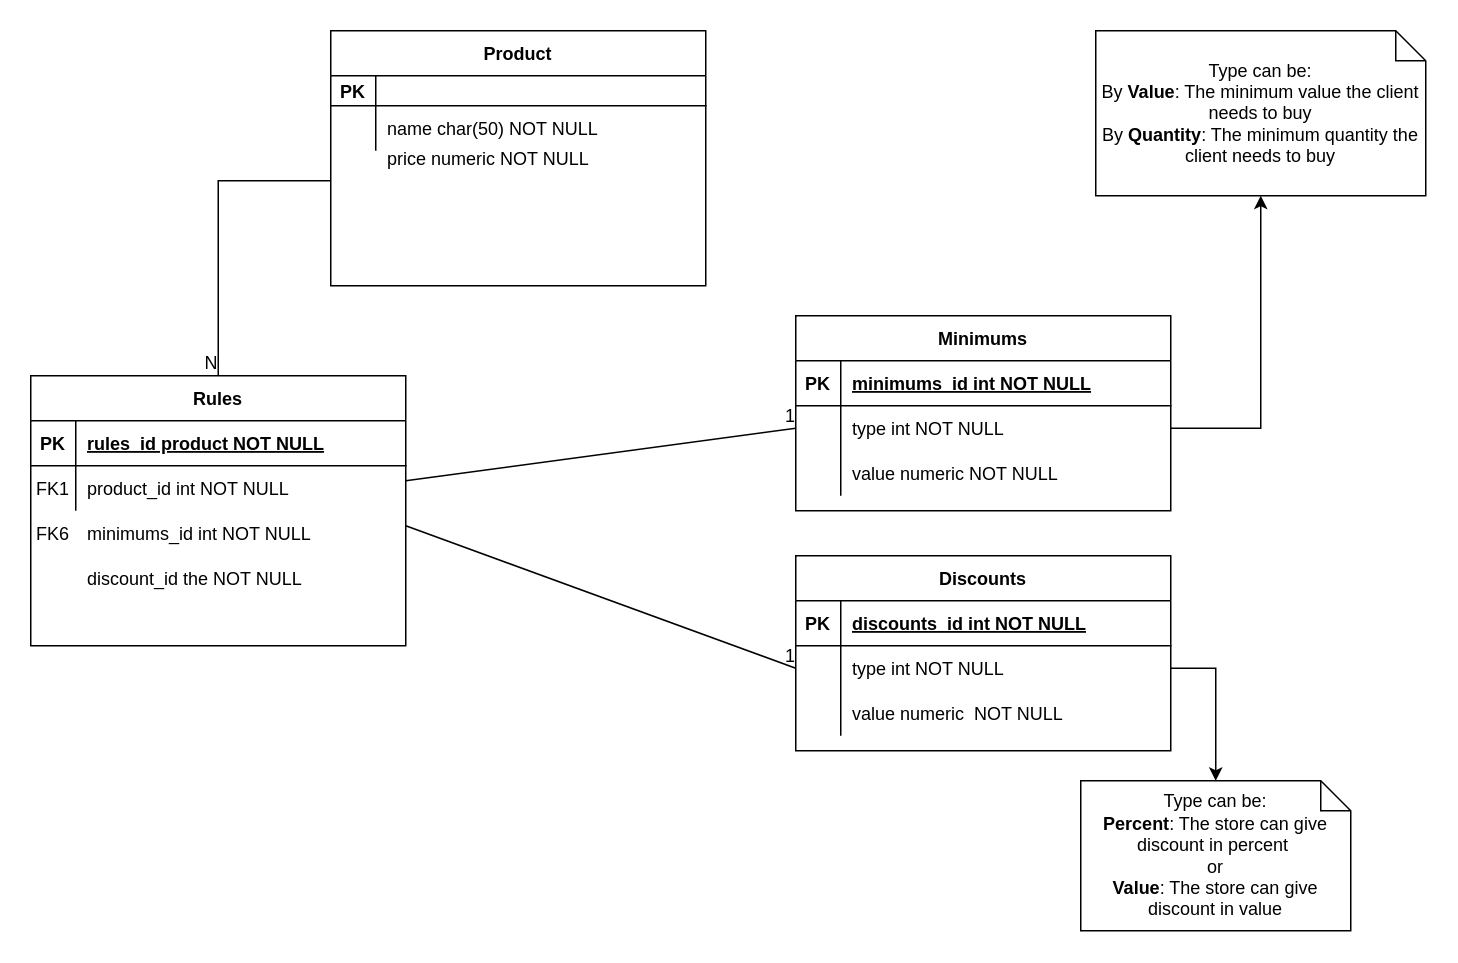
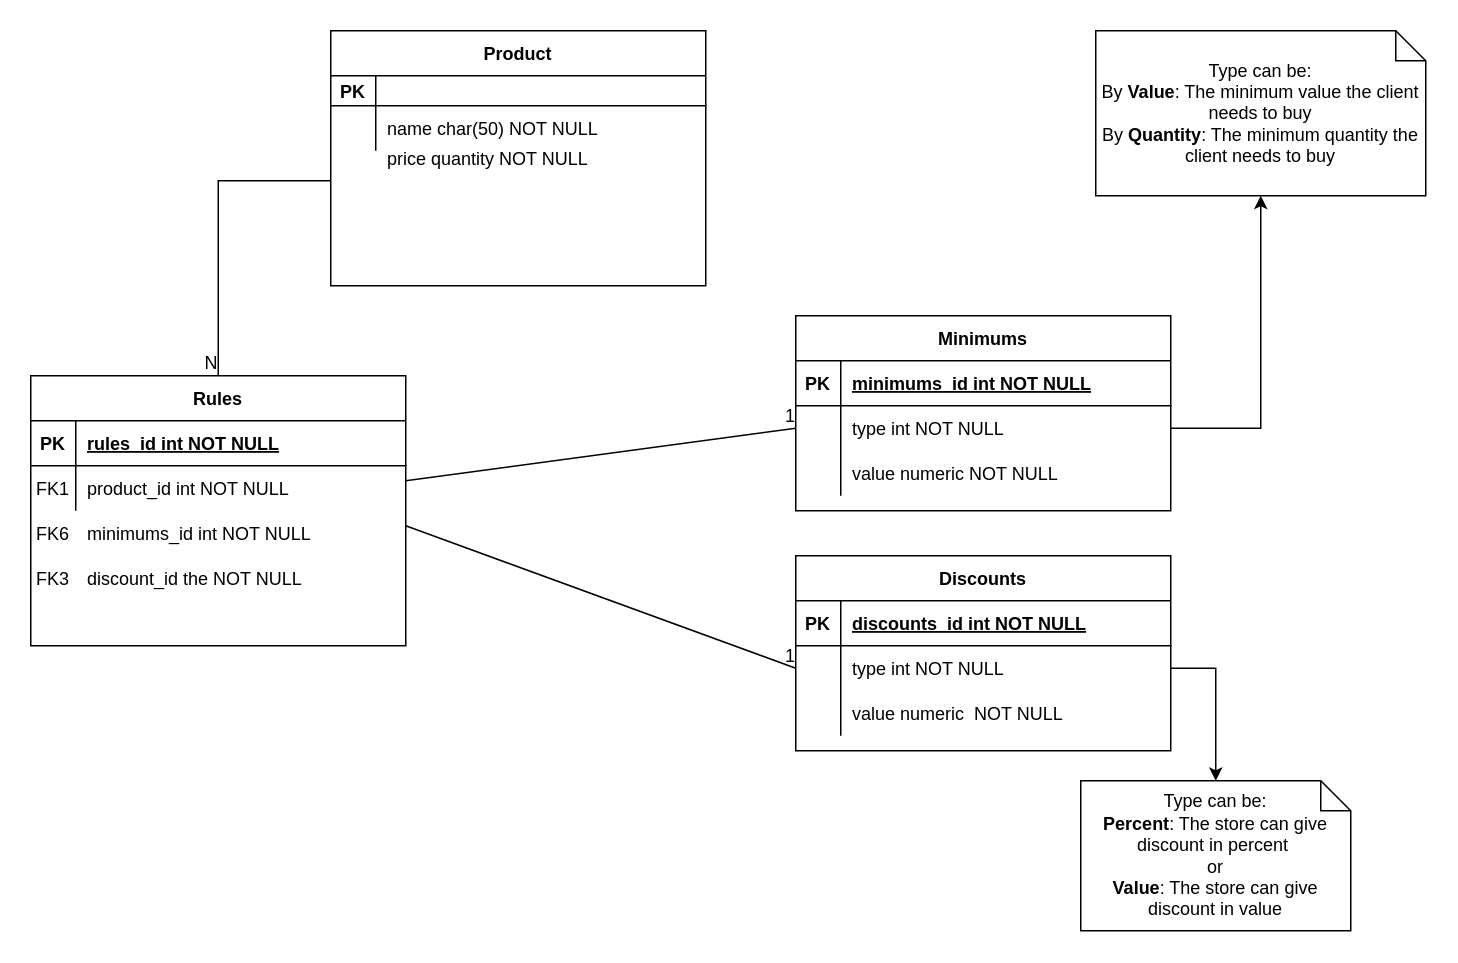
node "price numeric NOT NULL": label "price numeric NOT NULL" -> "price quantity NOT NULL"
node "rules_id product NOT NULL": label "rules_id product NOT NULL" -> "rules_id int NOT NULL"
node "FK3": added
